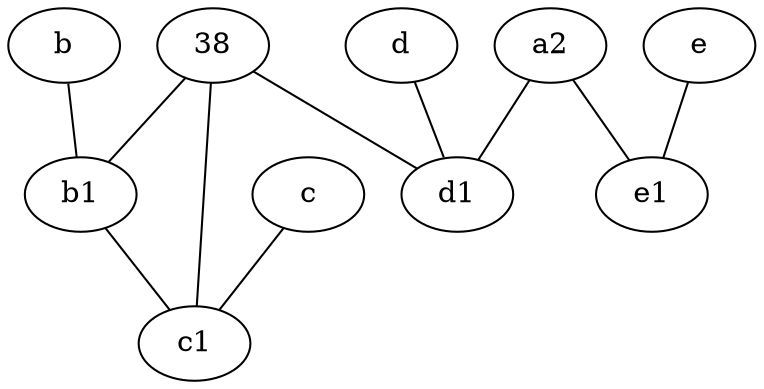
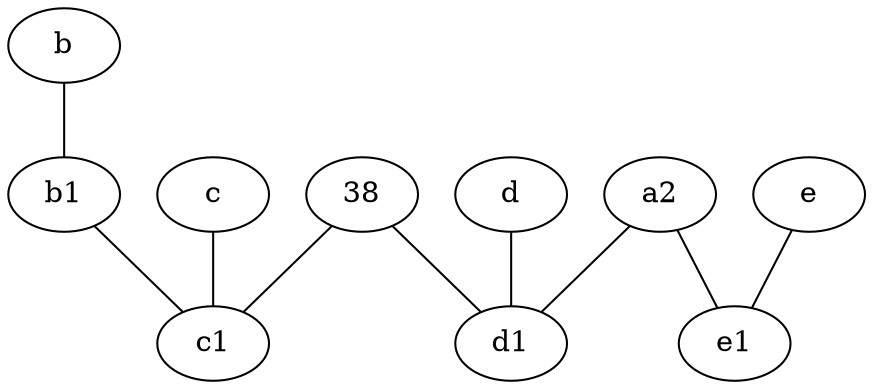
edge "38" -- "b1": removed
